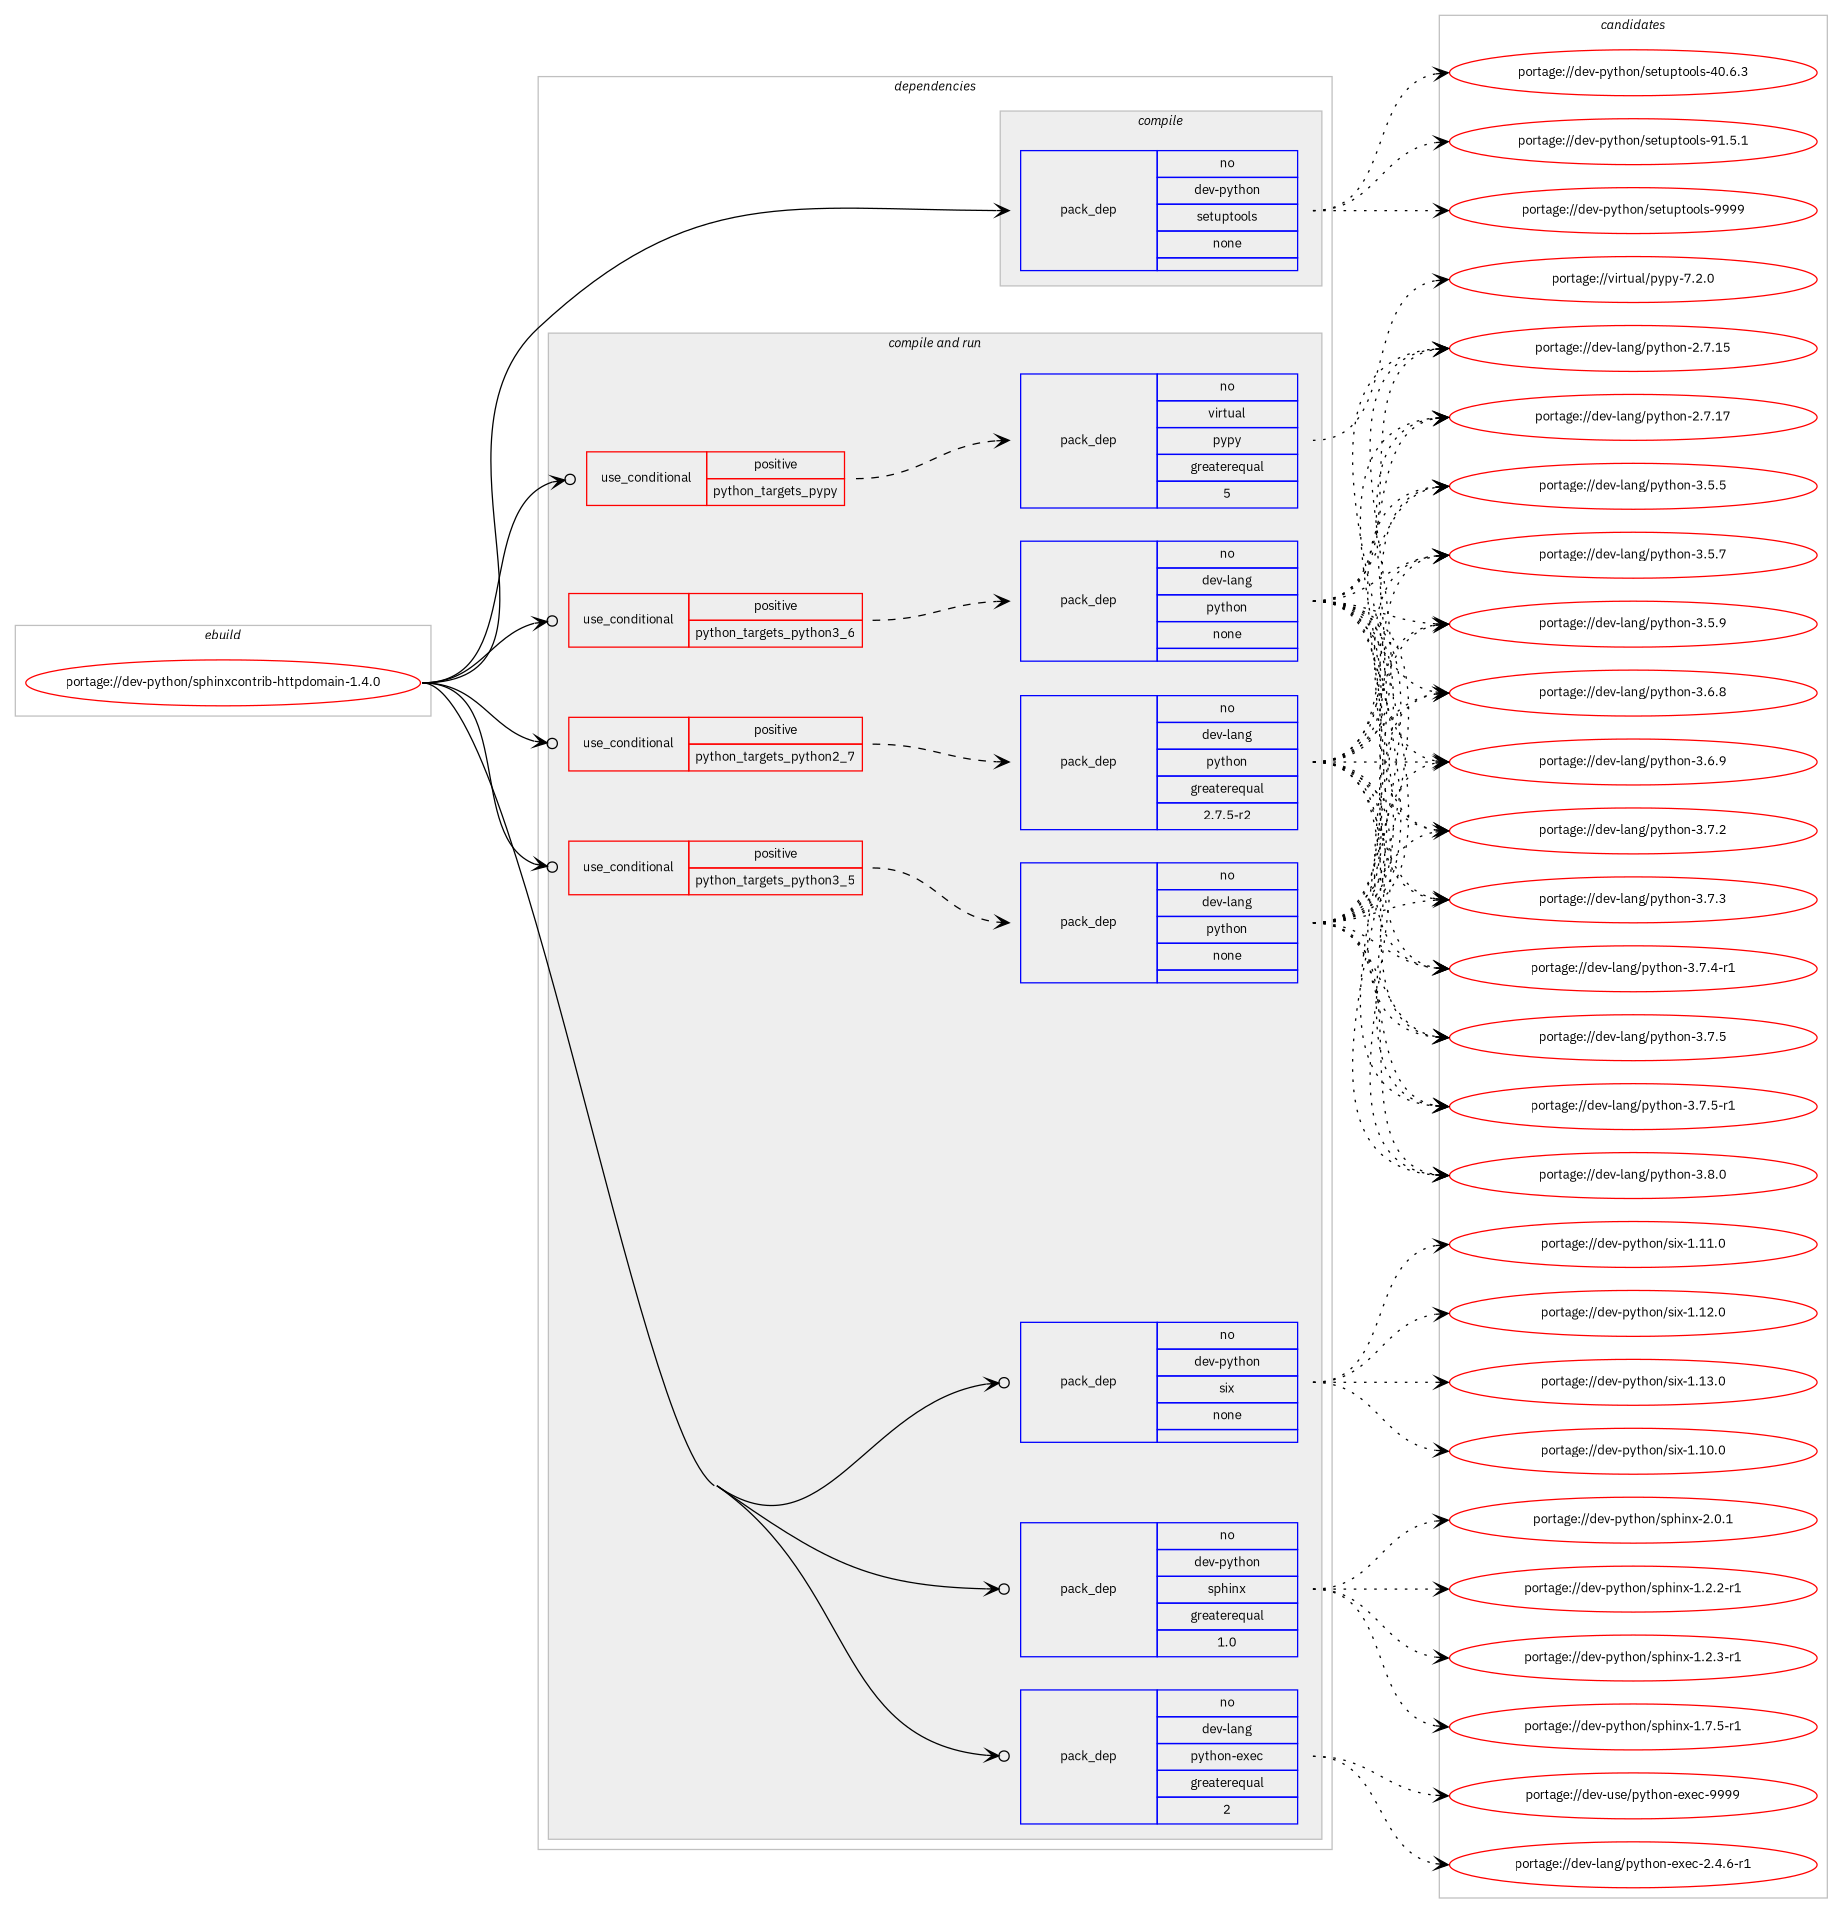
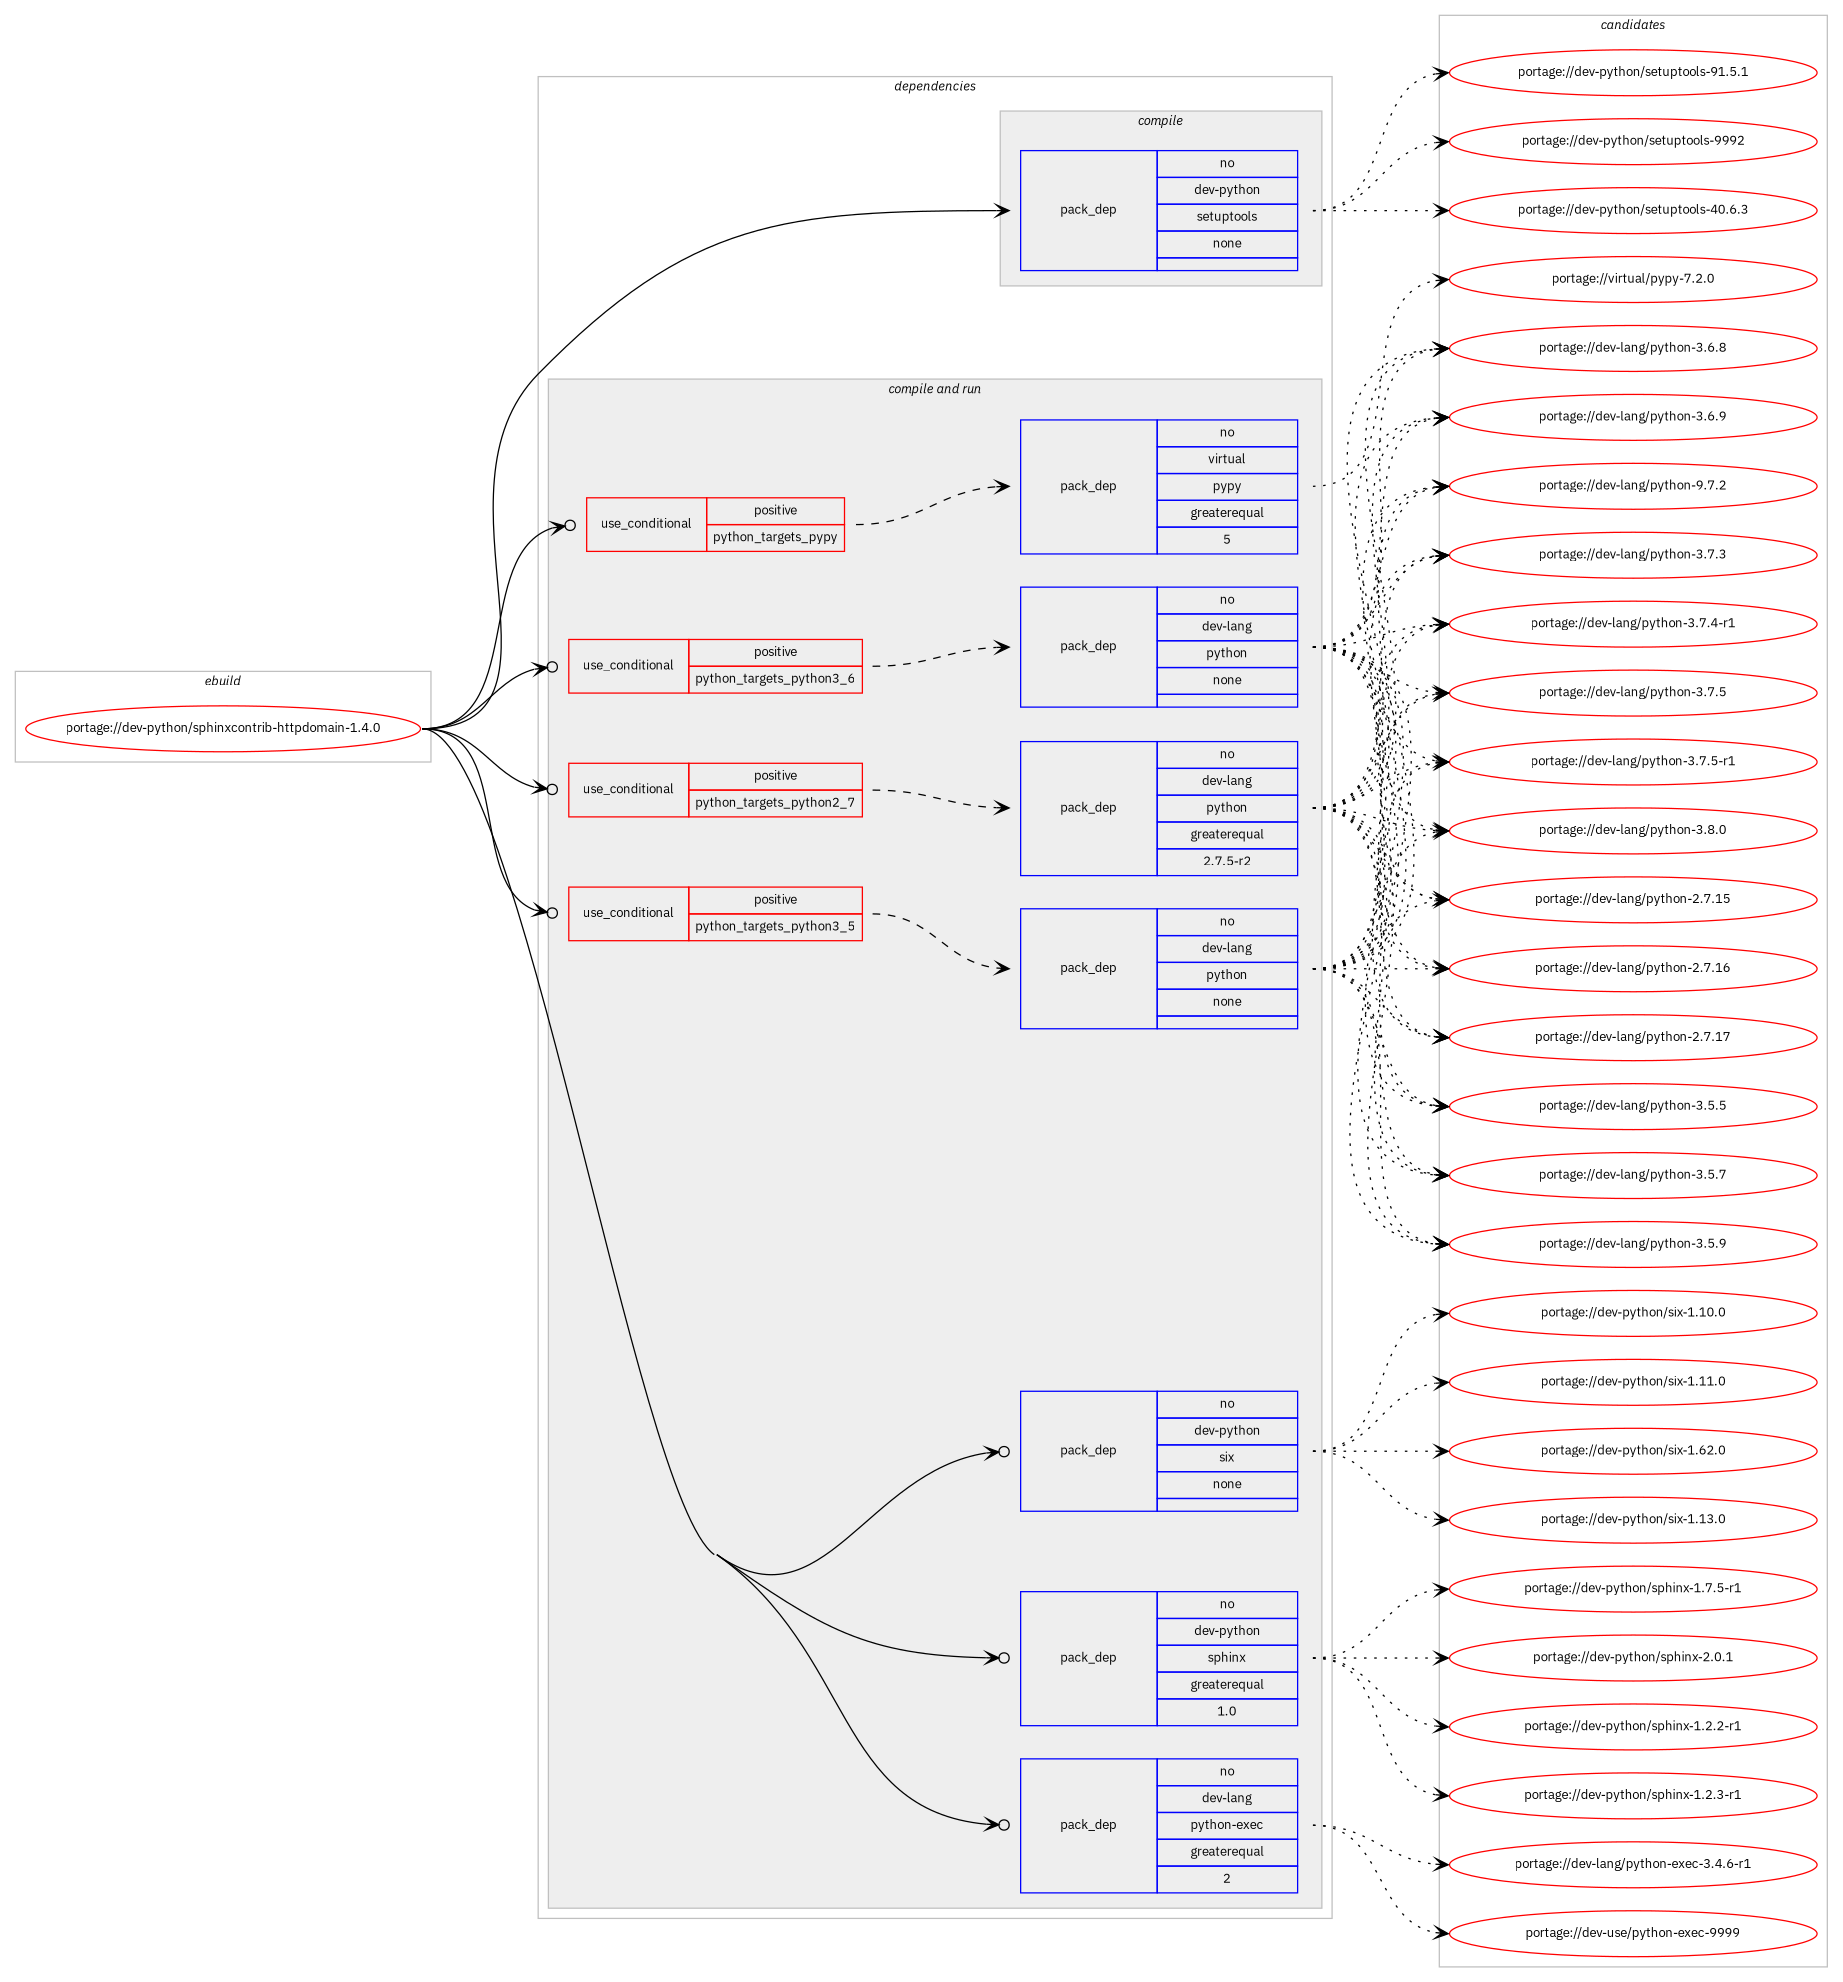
node "portage://dev-python/setuptools-9999": label "portage://dev-python/setuptools-9999" -> "portage://dev-python/setuptools-9992"
node "portage://dev-lang/python-3.7.2": label "portage://dev-lang/python-3.7.2" -> "portage://dev-lang/python-9.7.2"
node "portage://dev-lang/python-2.7.16": added
node "portage://dev-python/six-1.12.0": label "portage://dev-python/six-1.12.0" -> "portage://dev-python/six-1.62.0"
node "portage://dev-lang/python-exec-2.4.6-r1": label "portage://dev-lang/python-exec-2.4.6-r1" -> "portage://dev-lang/python-exec-3.4.6-r1"
